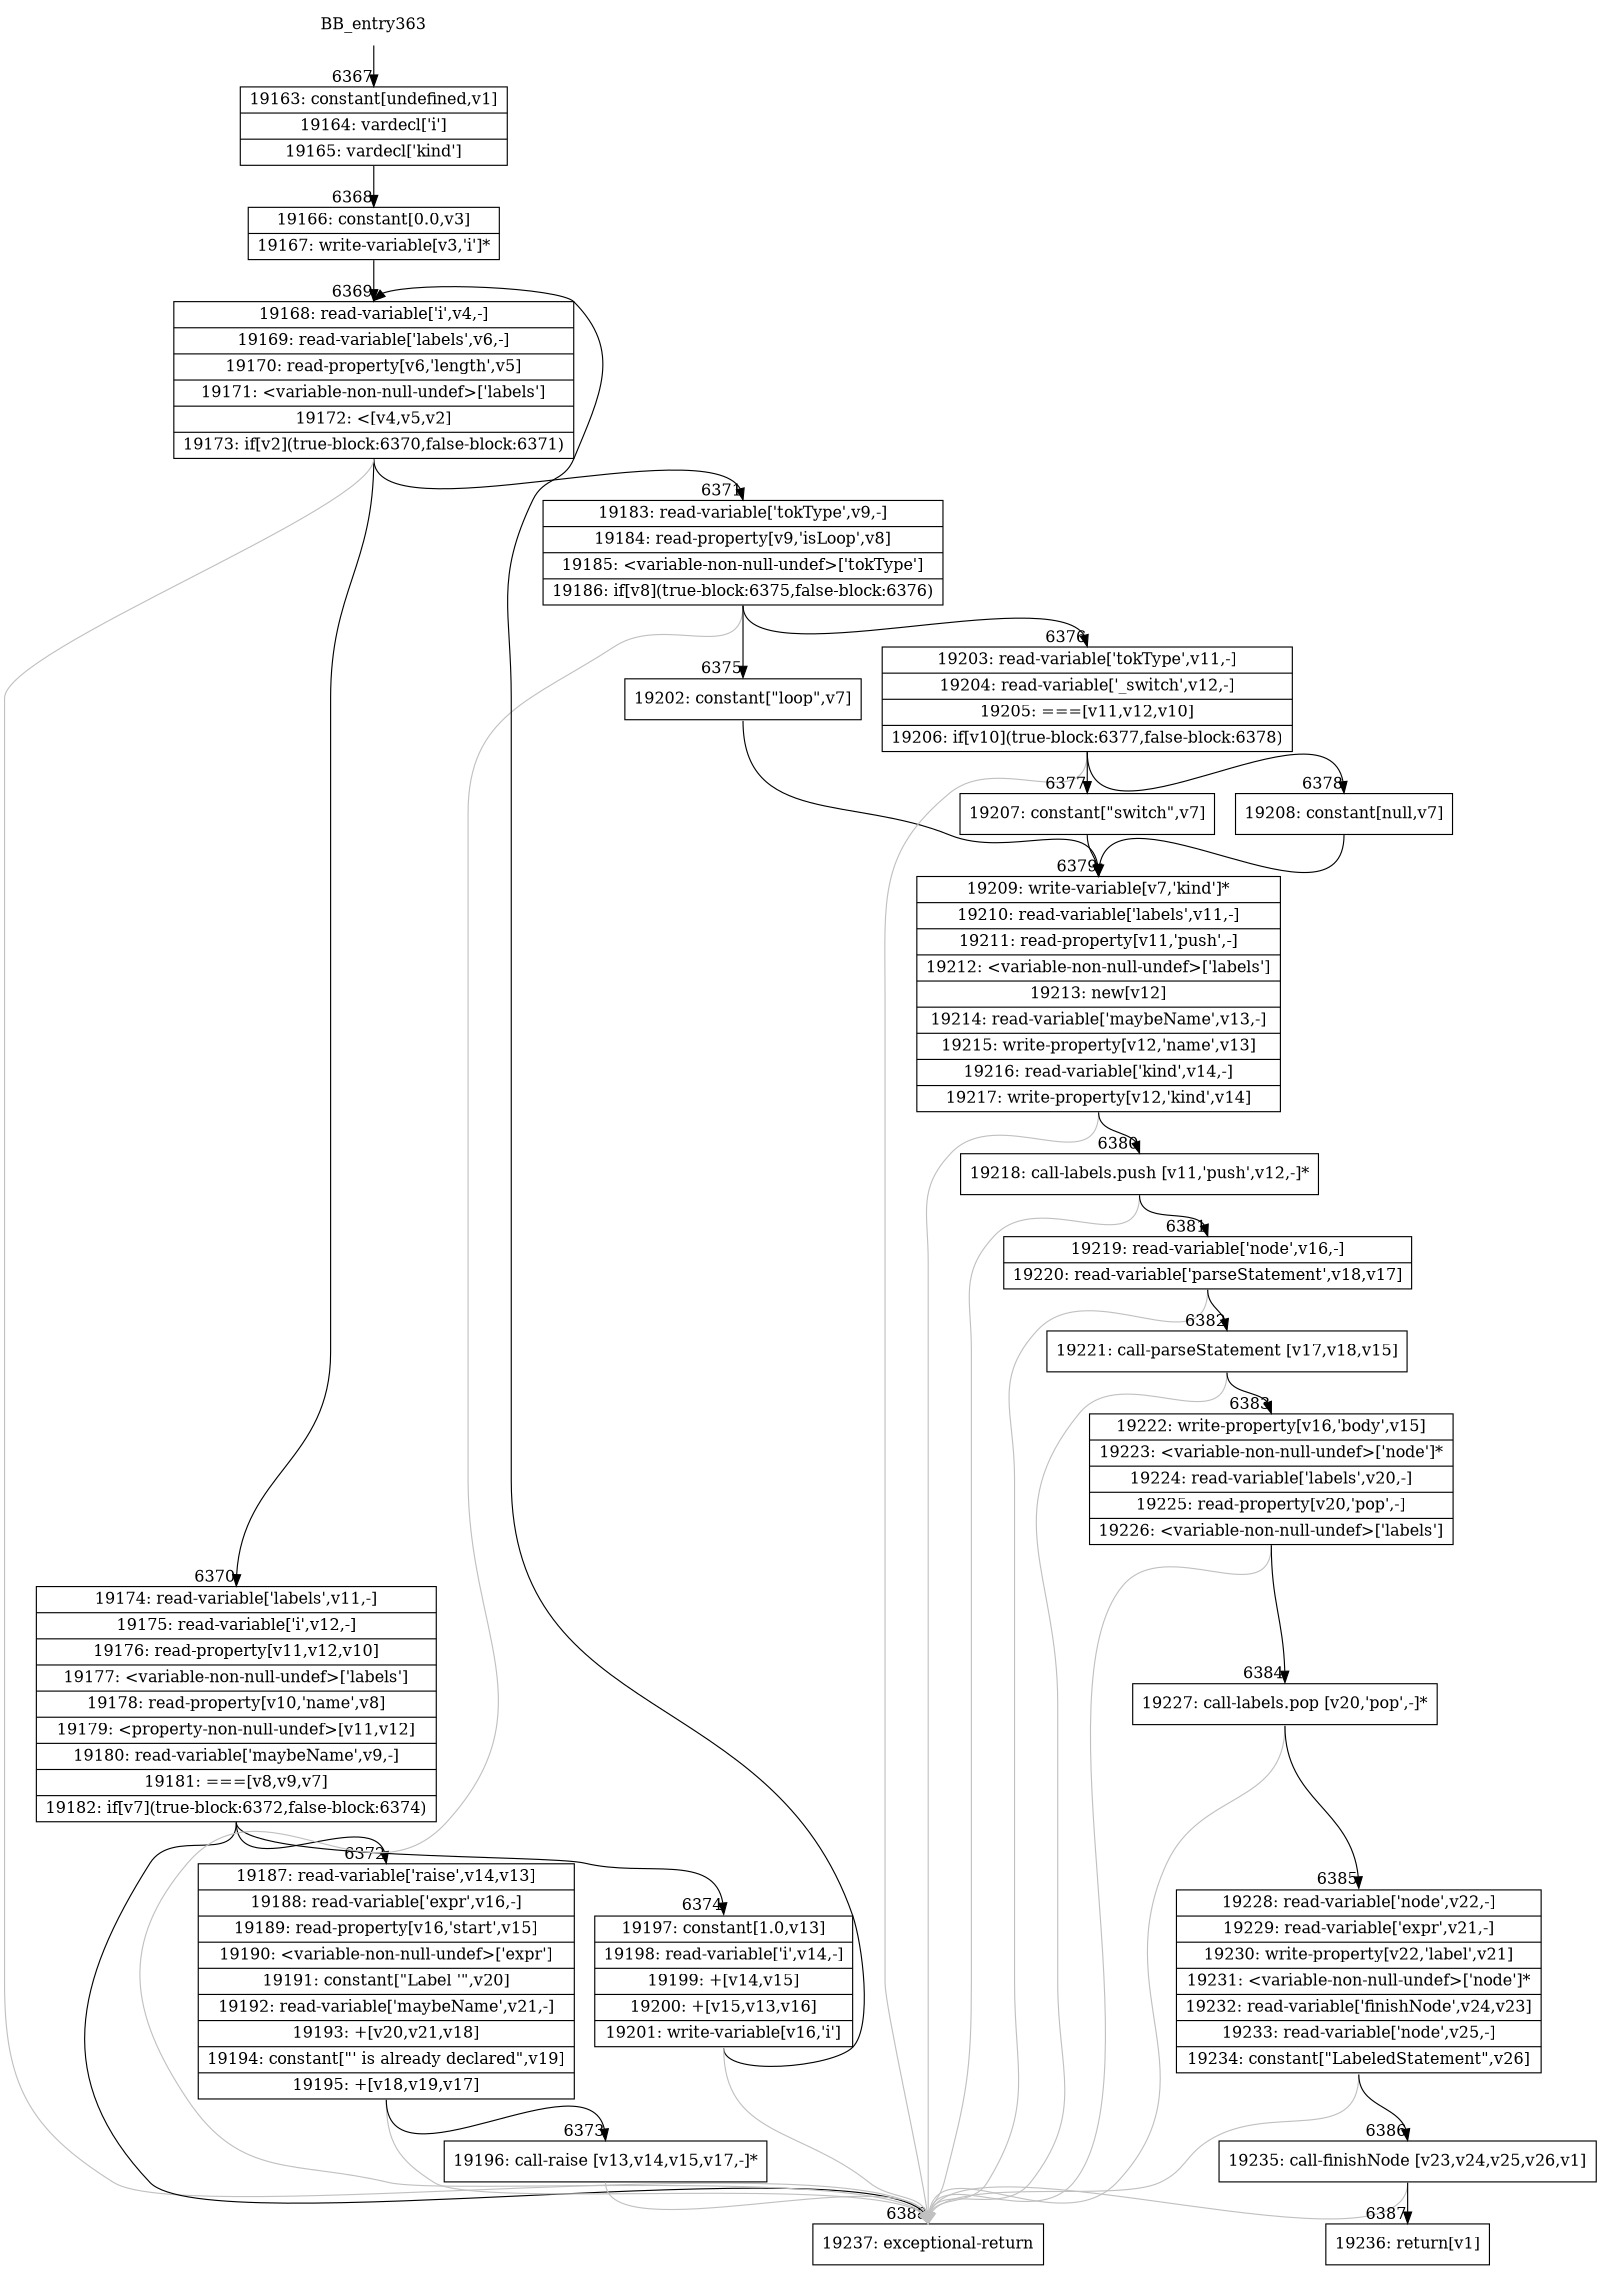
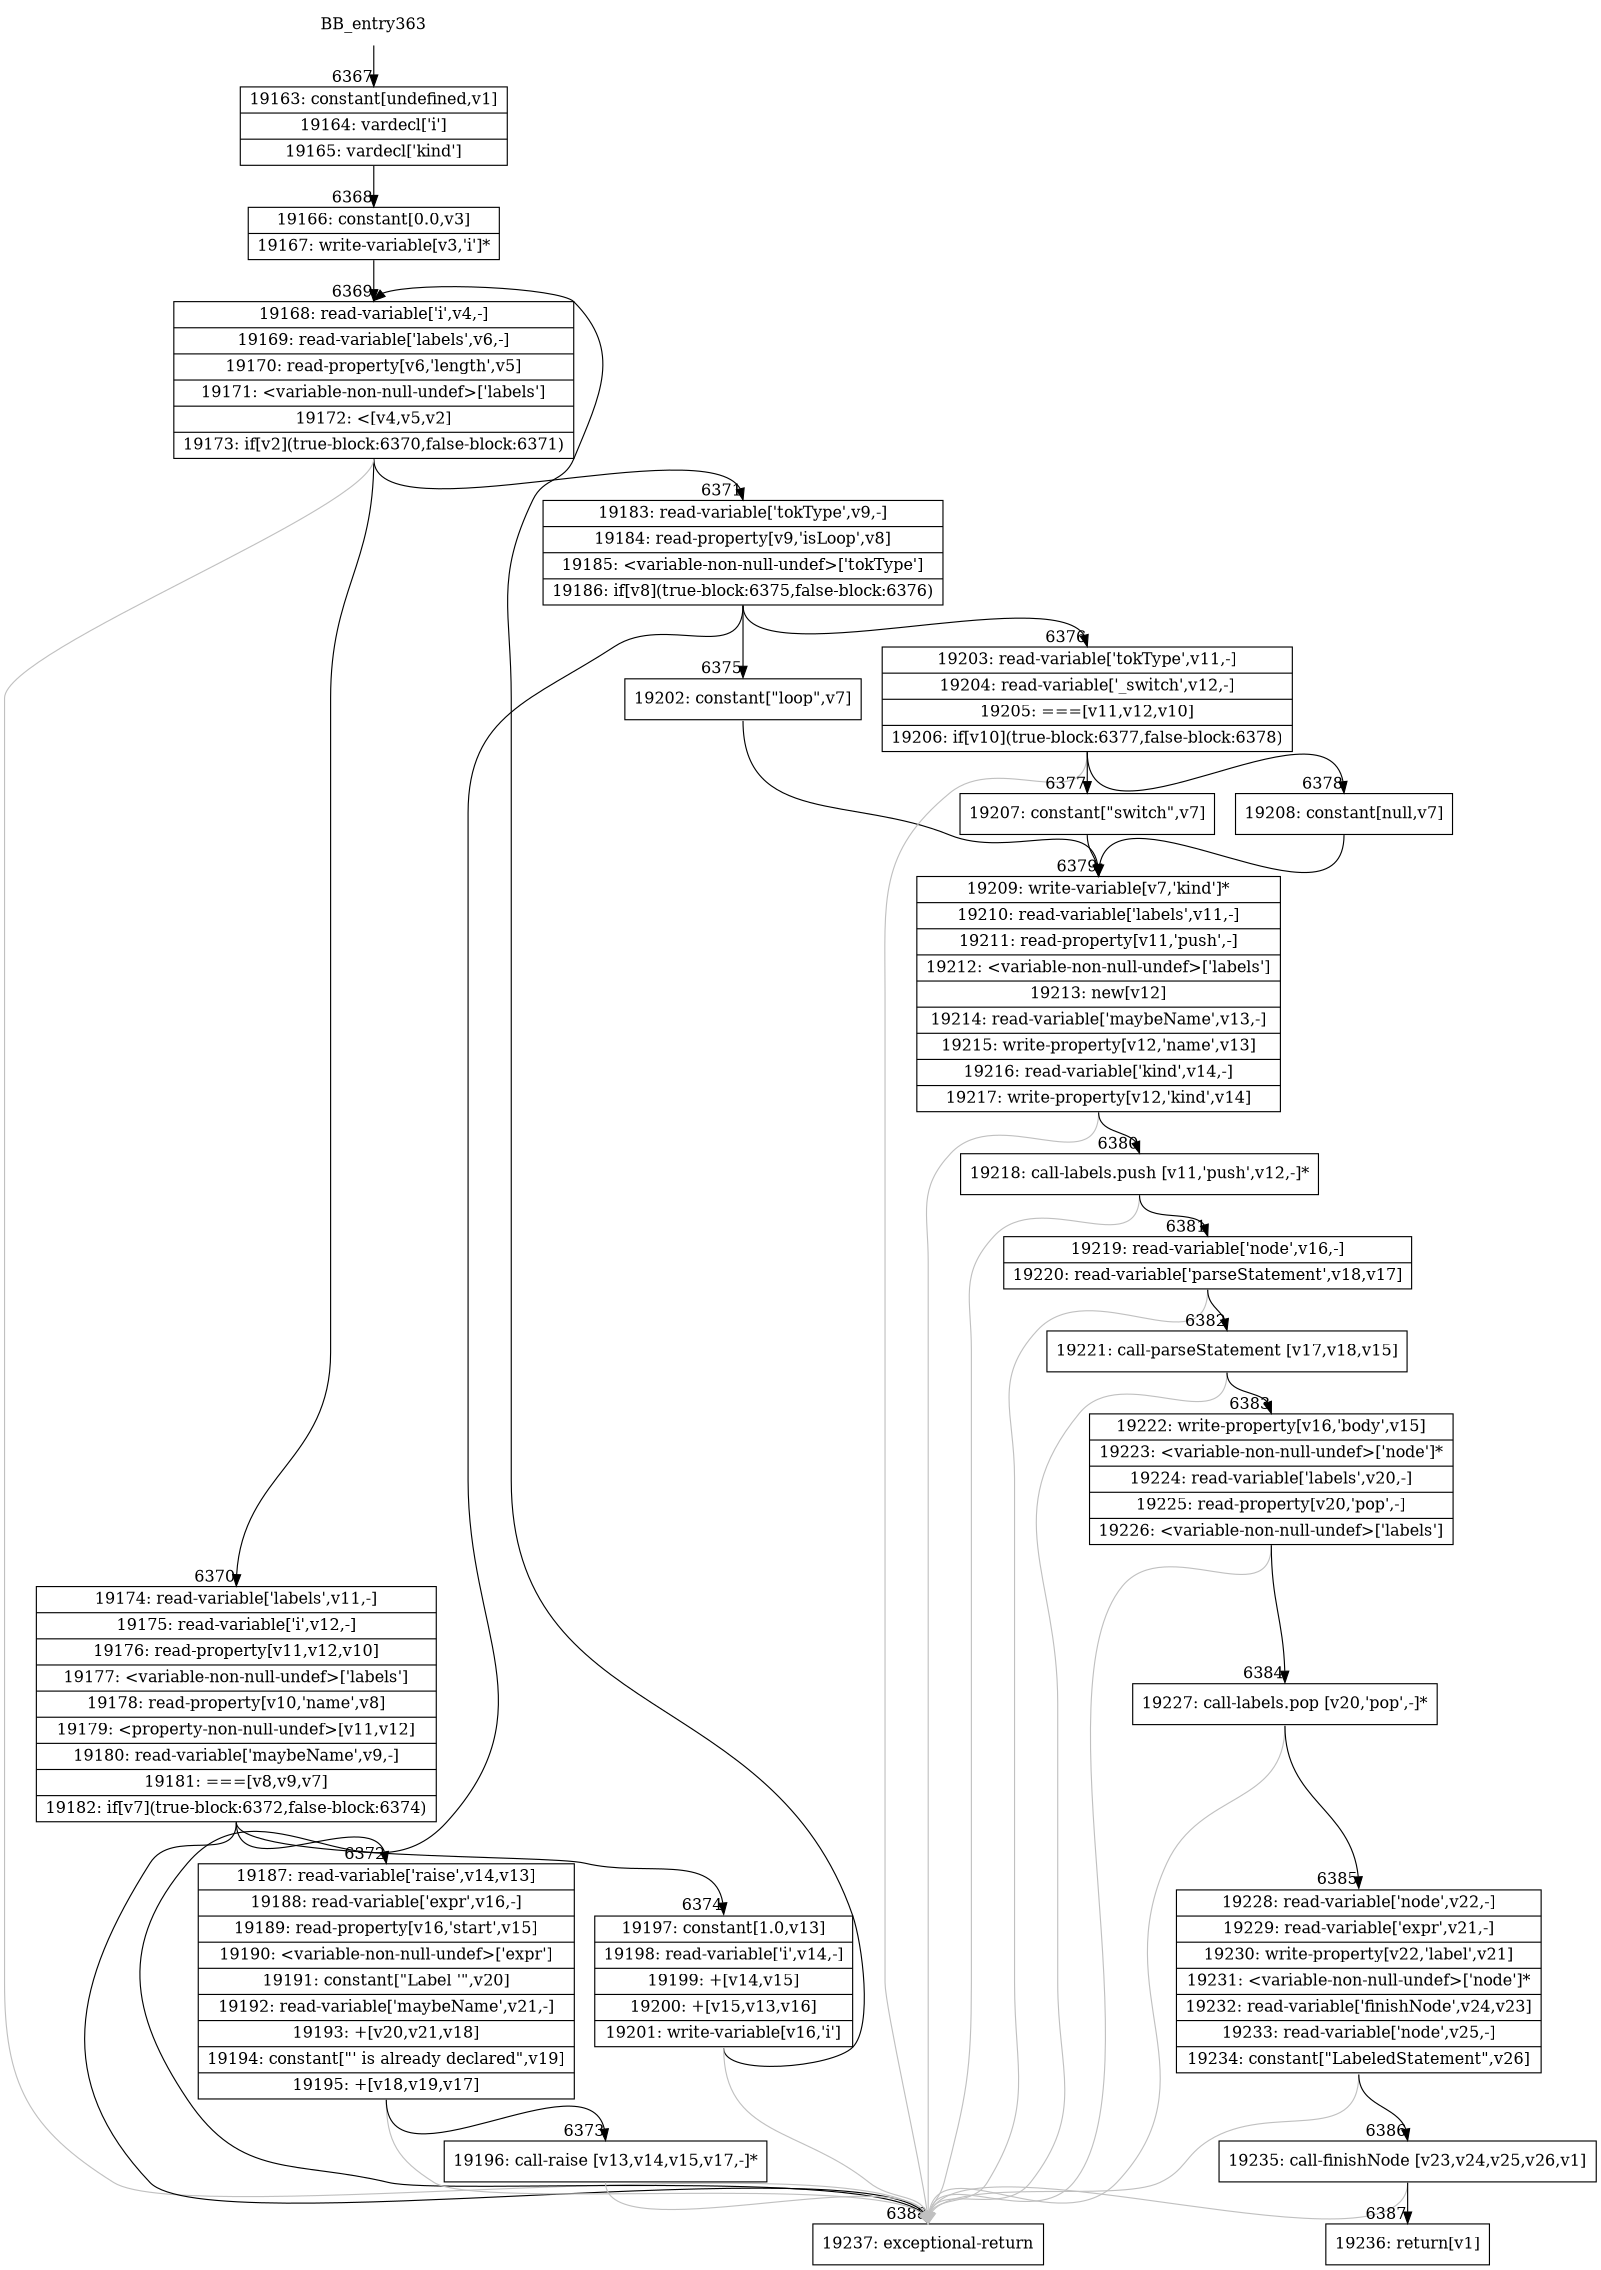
edge "19183: read-variable['tokType',v9,-]" -> "19237: exceptional-return": color gray -> black
